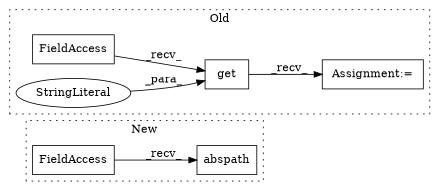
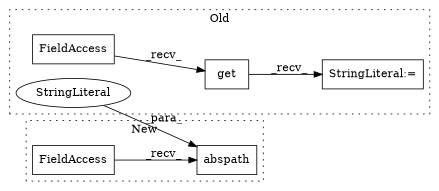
node "Assignment:=": label "Assignment:=" -> "StringLiteral:="
edge "StringLiteral" -> "get": now "StringLiteral" -> "abspath"
